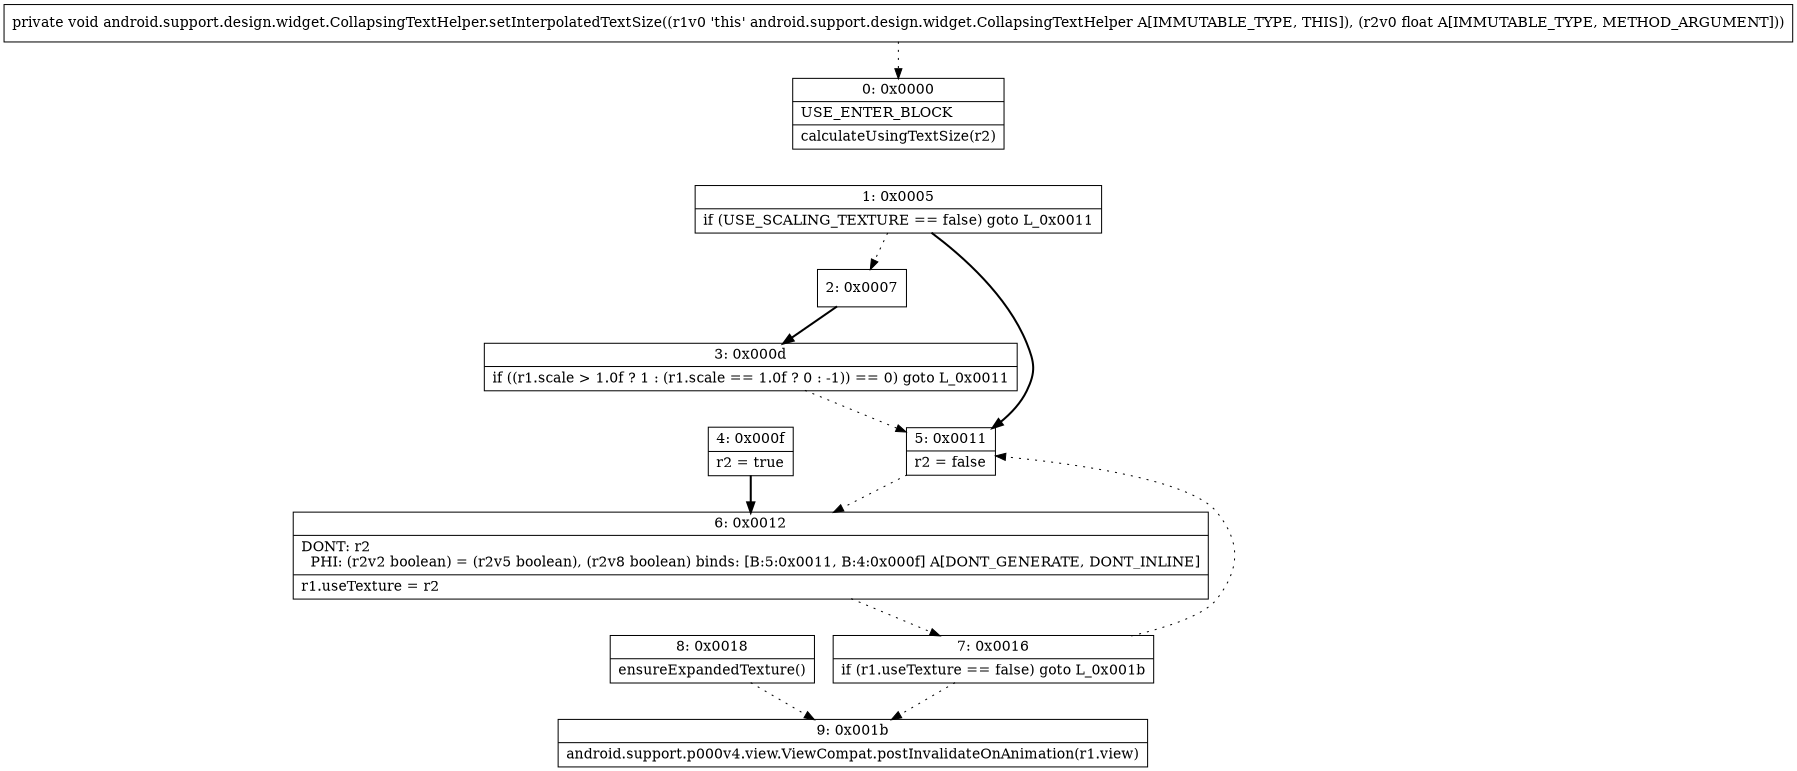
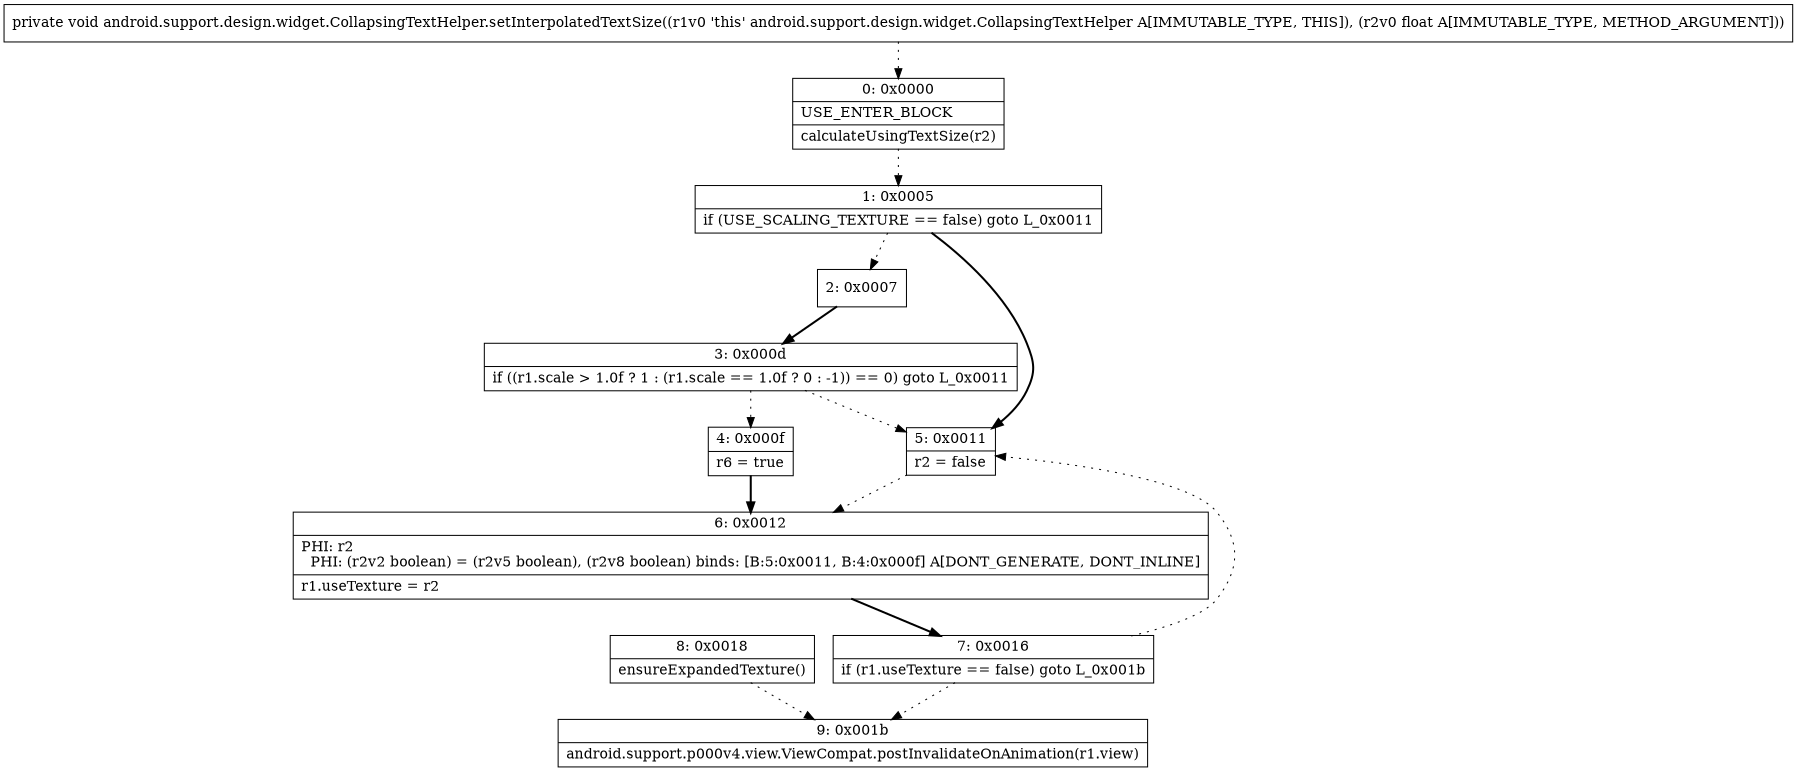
edge "0: 0x0000" -> "1: 0x0005": added
edge "3: 0x000d" -> "4: 0x000f": added
node "4: 0x000f": text "r2 = true" -> "r6 = true"
node "6: 0x0012": text "DONT: r2" -> "PHI: r2"
edge "6: 0x0012" -> "7: 0x0016": style dotted -> bold
